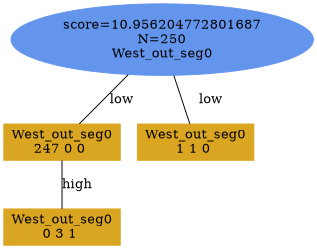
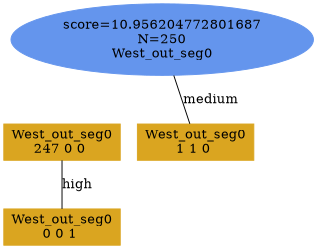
edge "score=10.956204772801687 N=250 West_out_seg0" -- "West_out_seg0 247 0 0": removed, label "low"
edge "score=10.956204772801687 N=250 West_out_seg0" -- "West_out_seg0 1 1 0": label "low" -> "medium"
node "West_out_seg0 0 3 1": label "West_out_seg0 0 3 1" -> "West_out_seg0 0 0 1"
